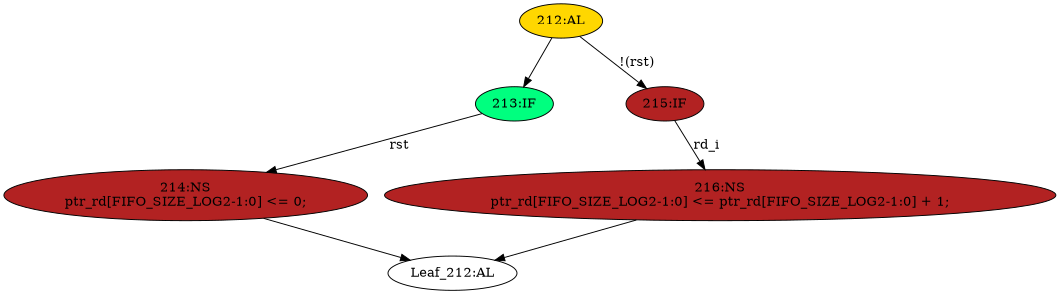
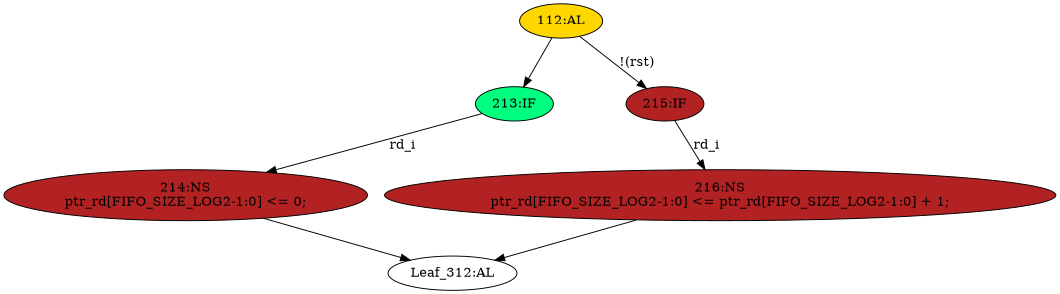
node "212:AL": label "212:AL" -> "112:AL"
edge "213:IF" -> "214:NS ptr_rd[FIFO_SIZE_LOG2-1:0] <= 0;": label "rst" -> "rd_i"
node "Leaf_212:AL": label "Leaf_212:AL" -> "Leaf_312:AL"
